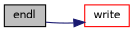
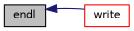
edge "endl" -> "write": reversed
